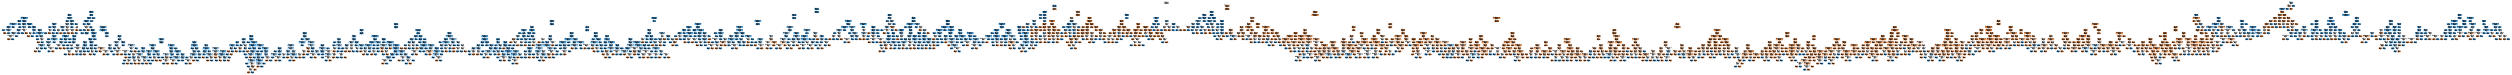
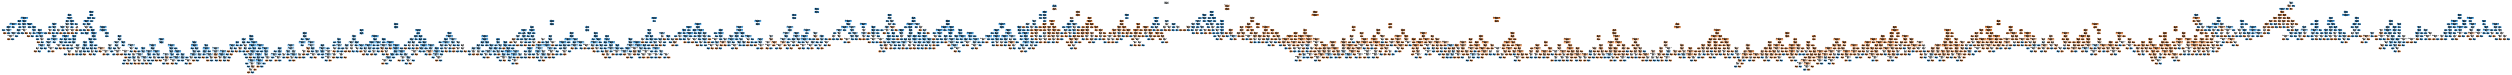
node "gini = 0.0 samples = 56 value = [0, 56]": fillcolor #e58139e6 -> #399de5ff
